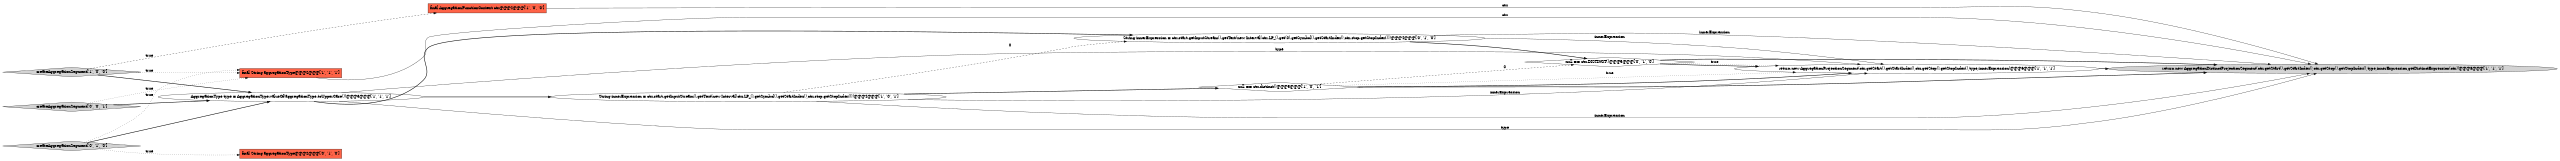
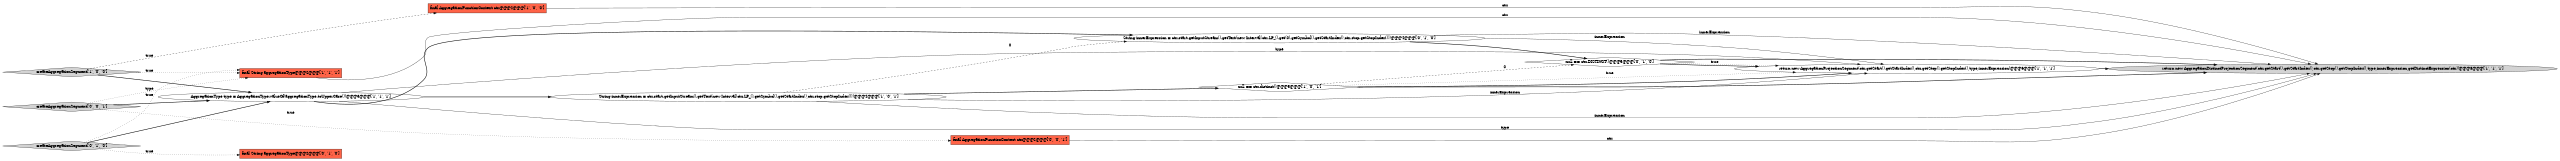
edge "createAggregationSegment['0', '0', '1']" -> "final String aggregationType@@@2@@@['1', '1', '1']": label "true" -> "type"
node "final AggregationFunctionContext ctx@@@2@@@['0', '0', '1']": added
